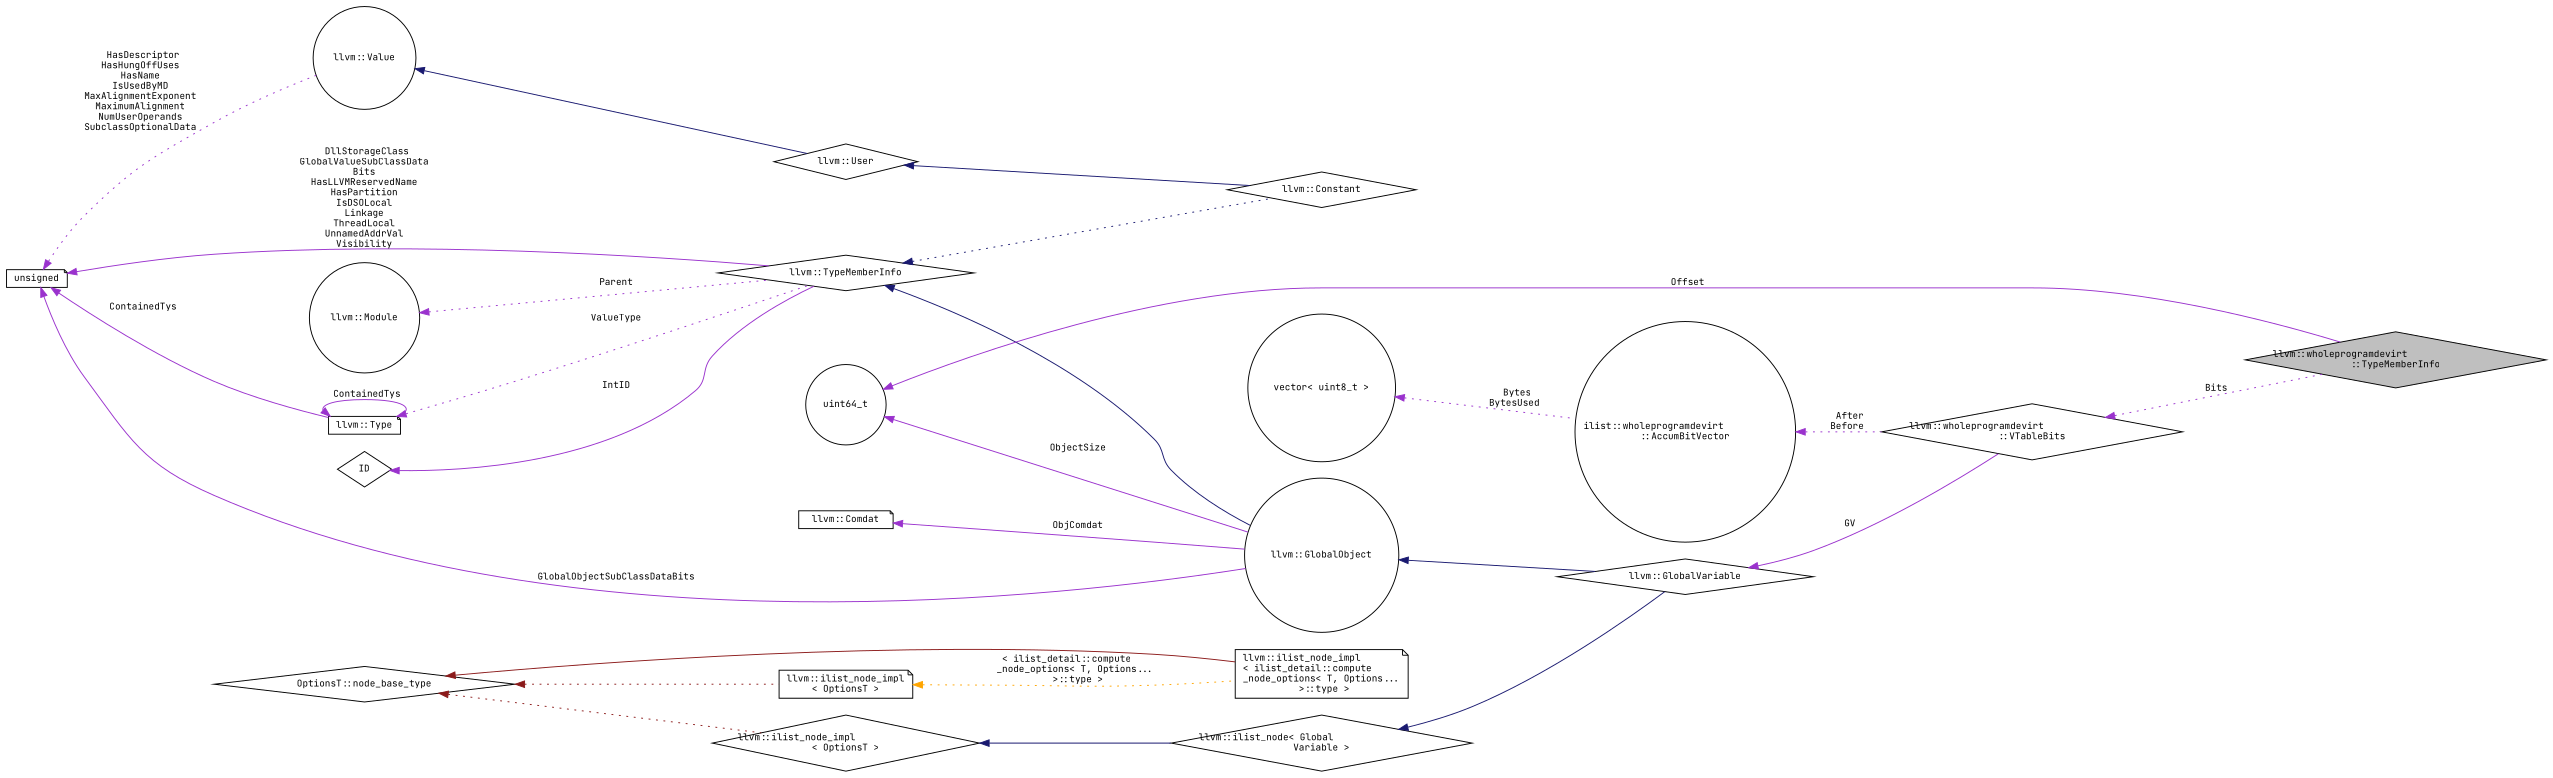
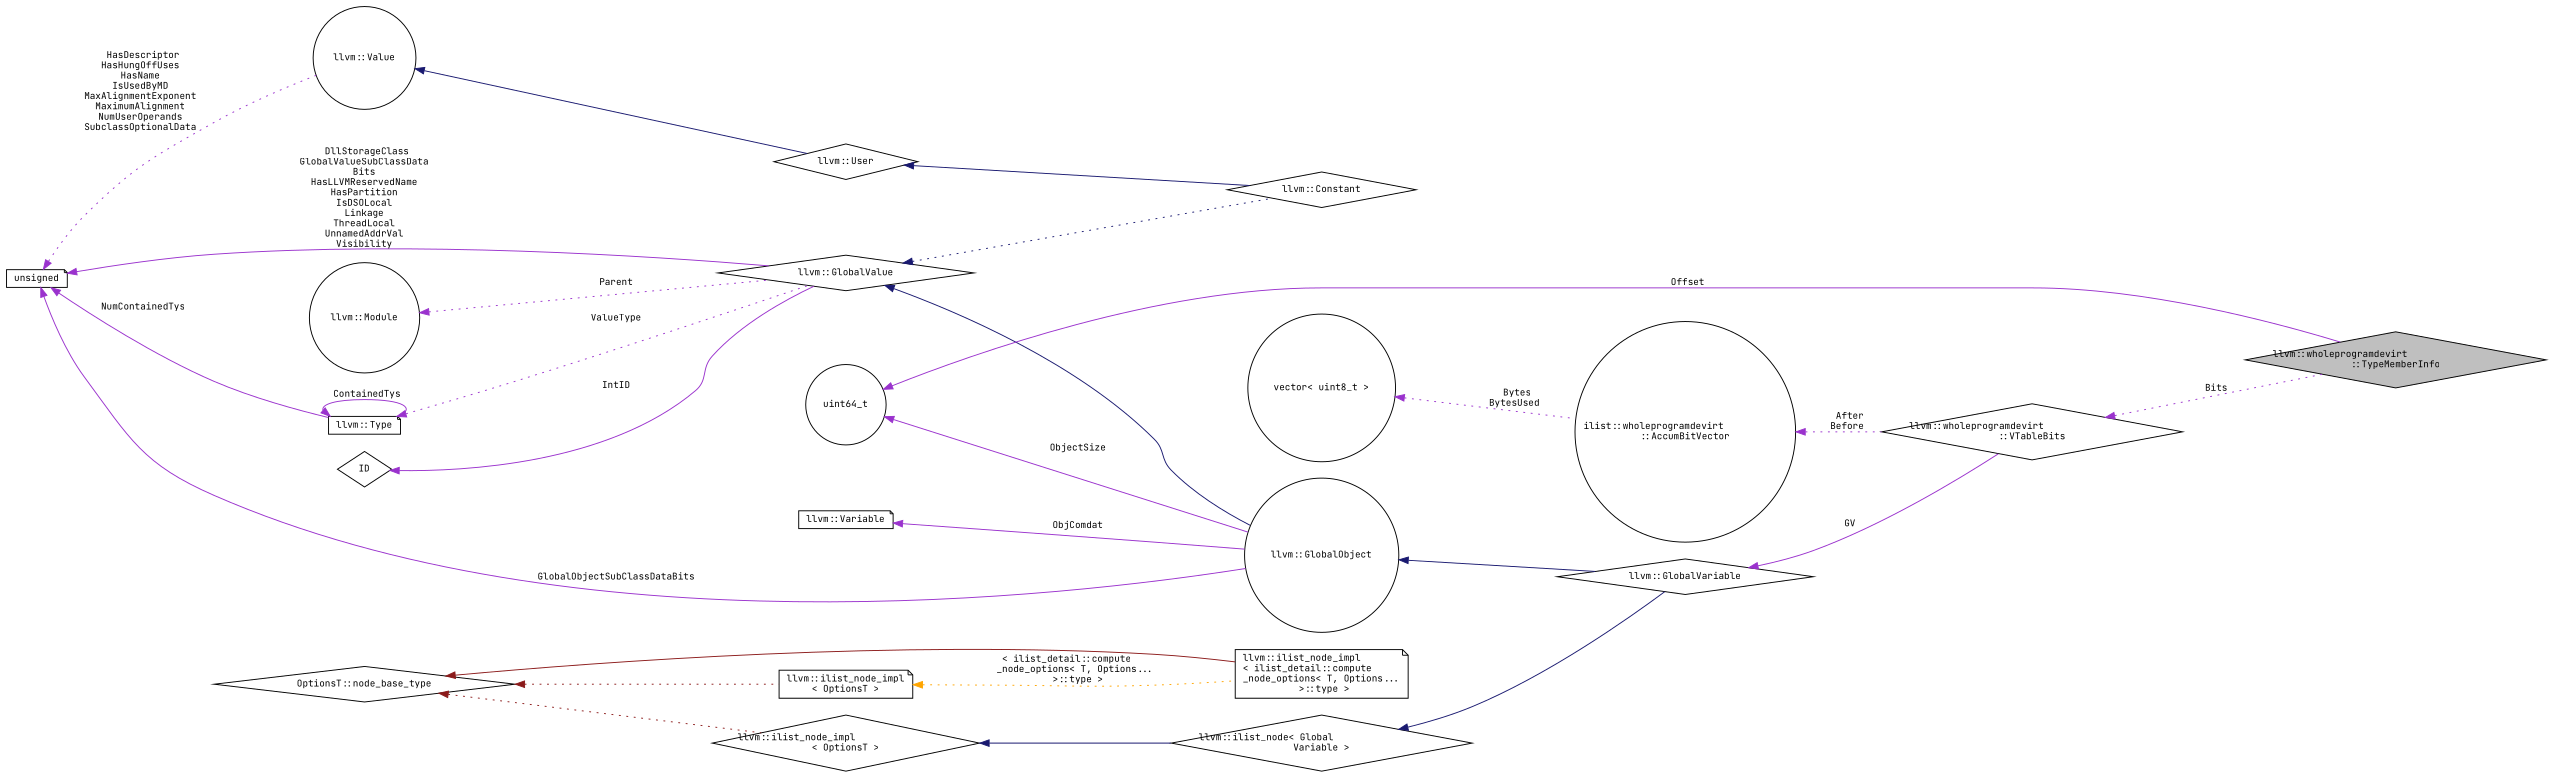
node "llvm::TypeMemberInfo": label "llvm::TypeMemberInfo" -> "llvm::GlobalValue"
edge "llvm::Type" -> "unsigned": label " ContainedTys" -> " NumContainedTys"
node "llvm::Comdat": label "llvm::Comdat" -> "llvm::Variable"
